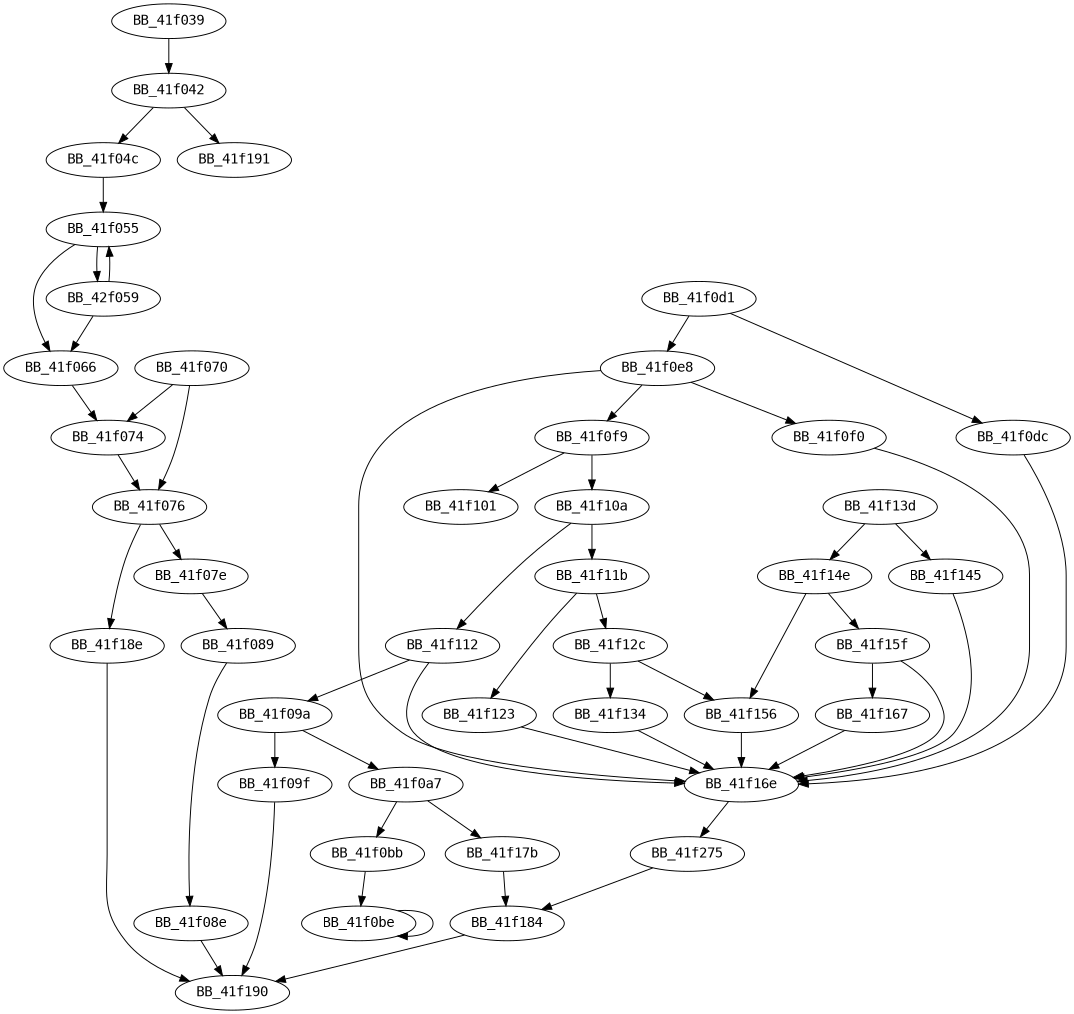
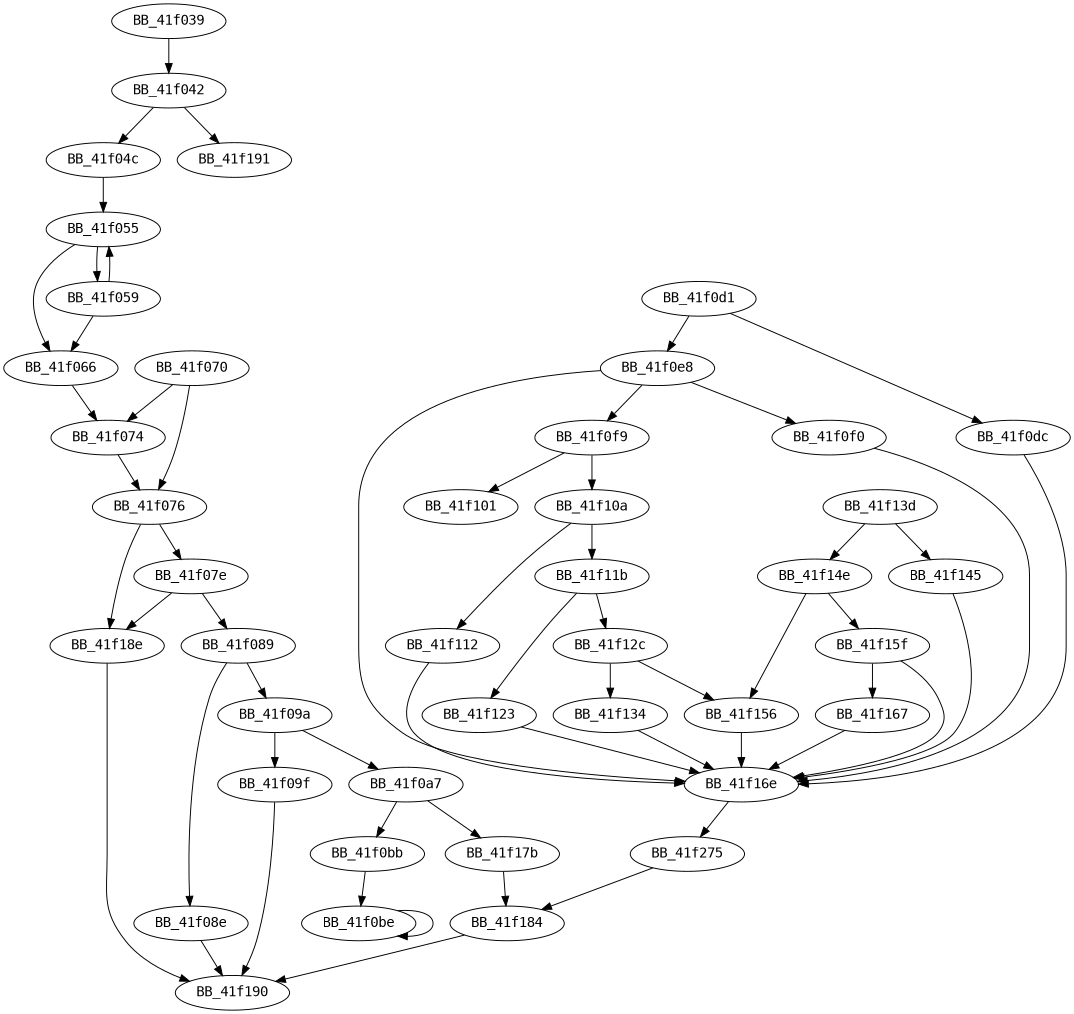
node "BB_42f059": label "BB_42f059" -> "BB_41f059"
edge "BB_41f07e" -> "BB_41f18e": added
edge "BB_41f112" -> "BB_41f09a": now "BB_41f089" -> "BB_41f09a"
